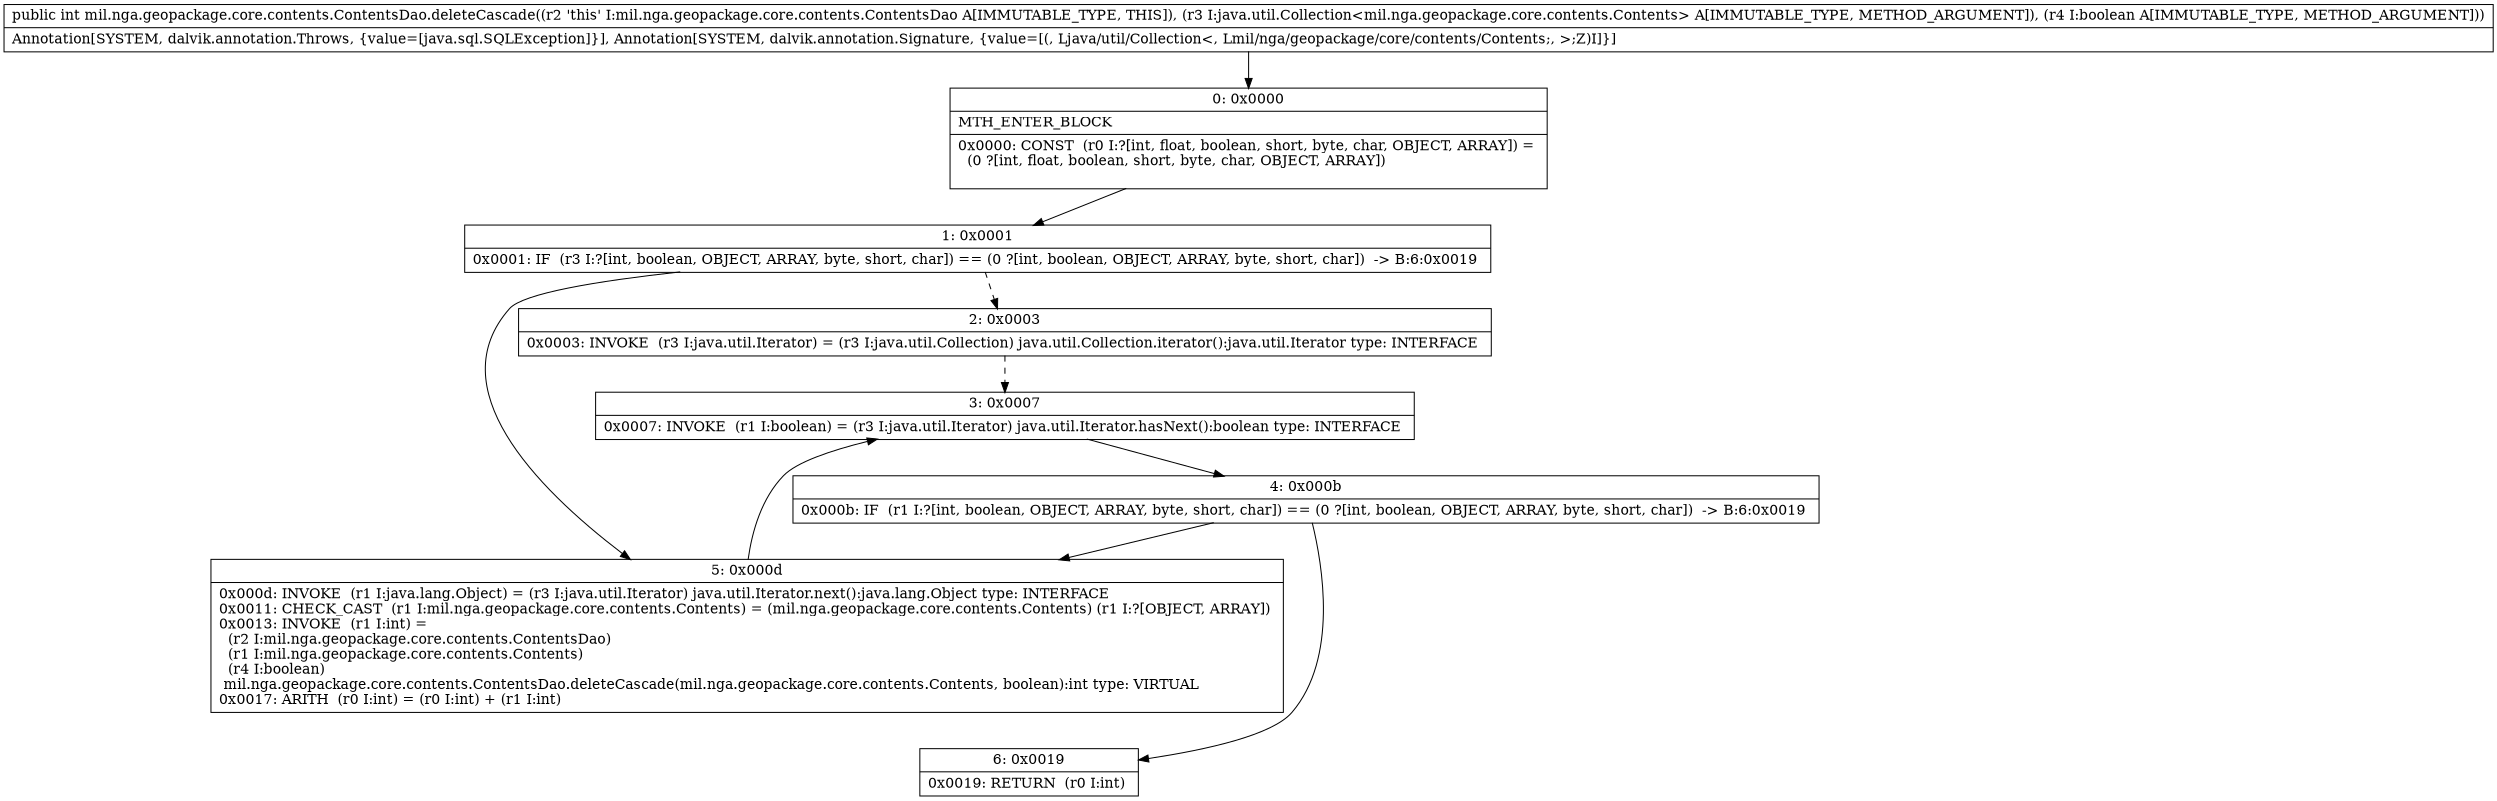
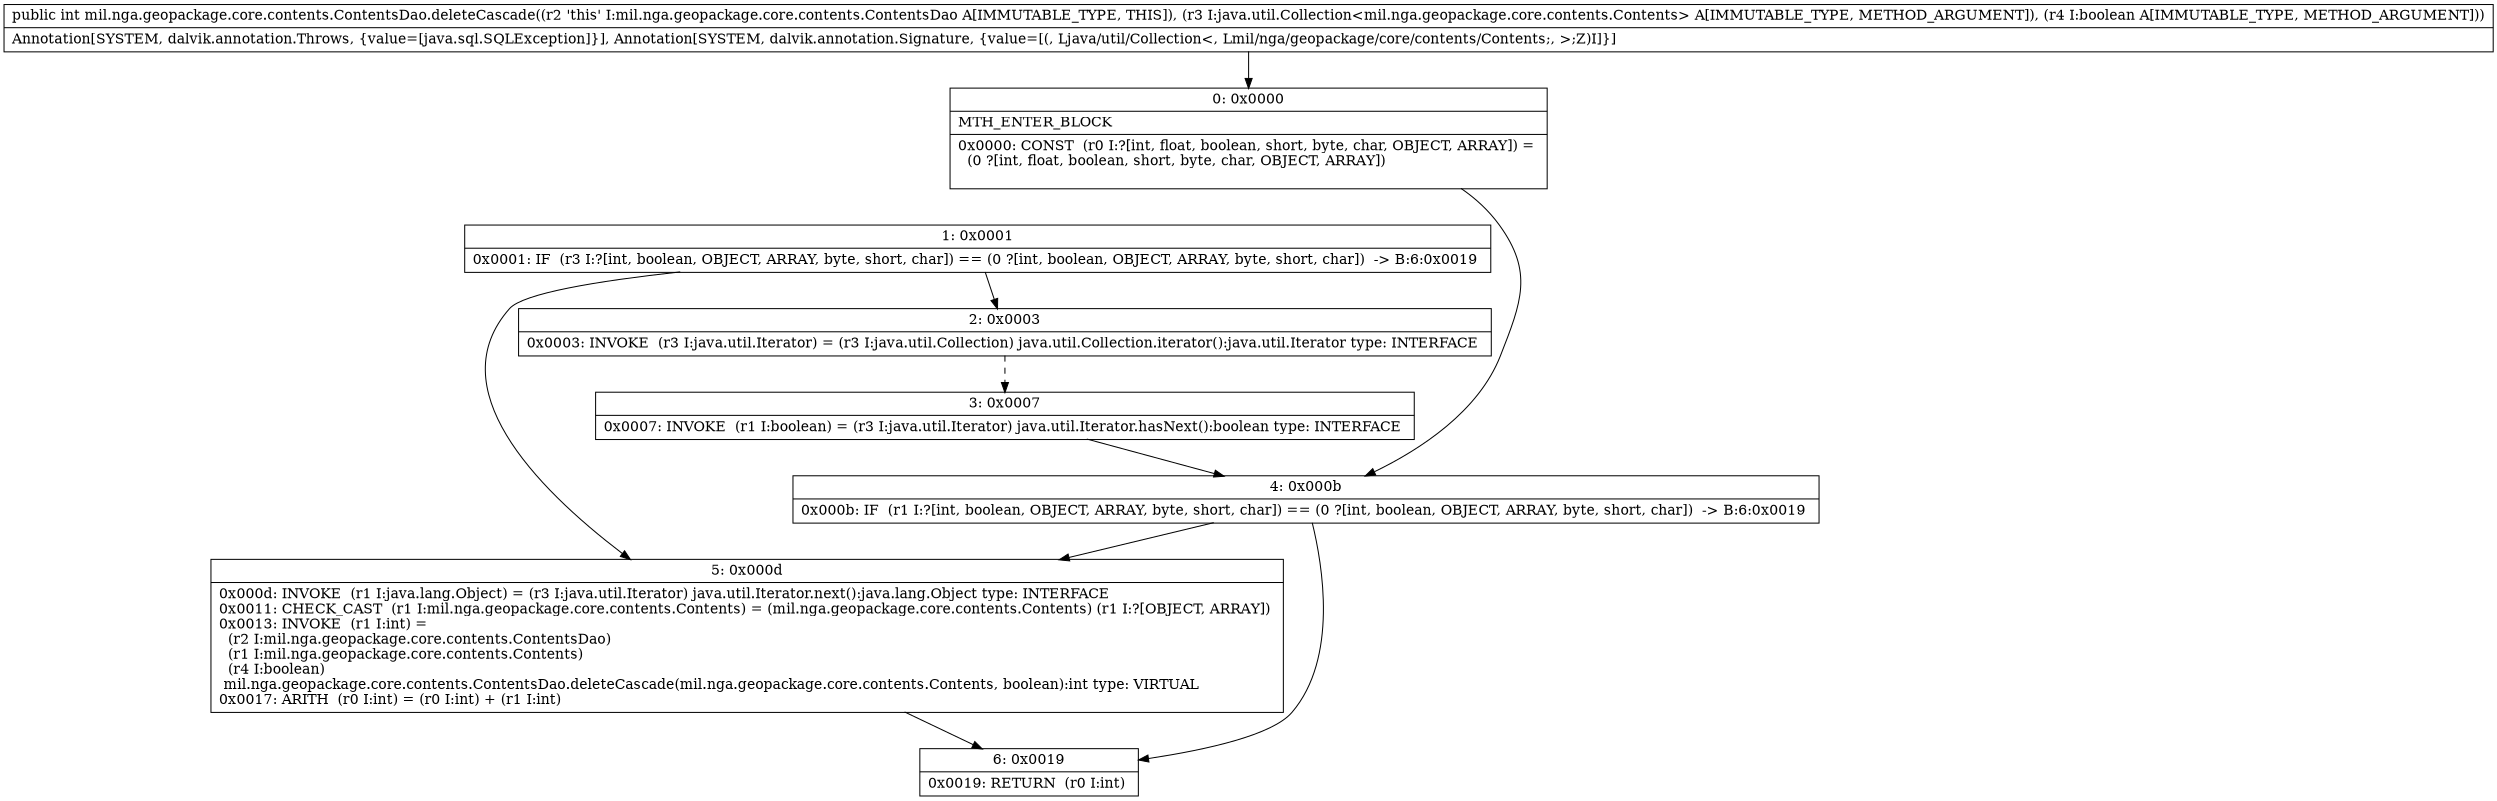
edge "0: 0x0000" -> "1: 0x0001": now "0: 0x0000" -> "4: 0x000b"
edge "1: 0x0001" -> "2: 0x0003": style dashed -> solid
edge "5: 0x000d" -> "3: 0x0007": now "5: 0x000d" -> "6: 0x0019"
